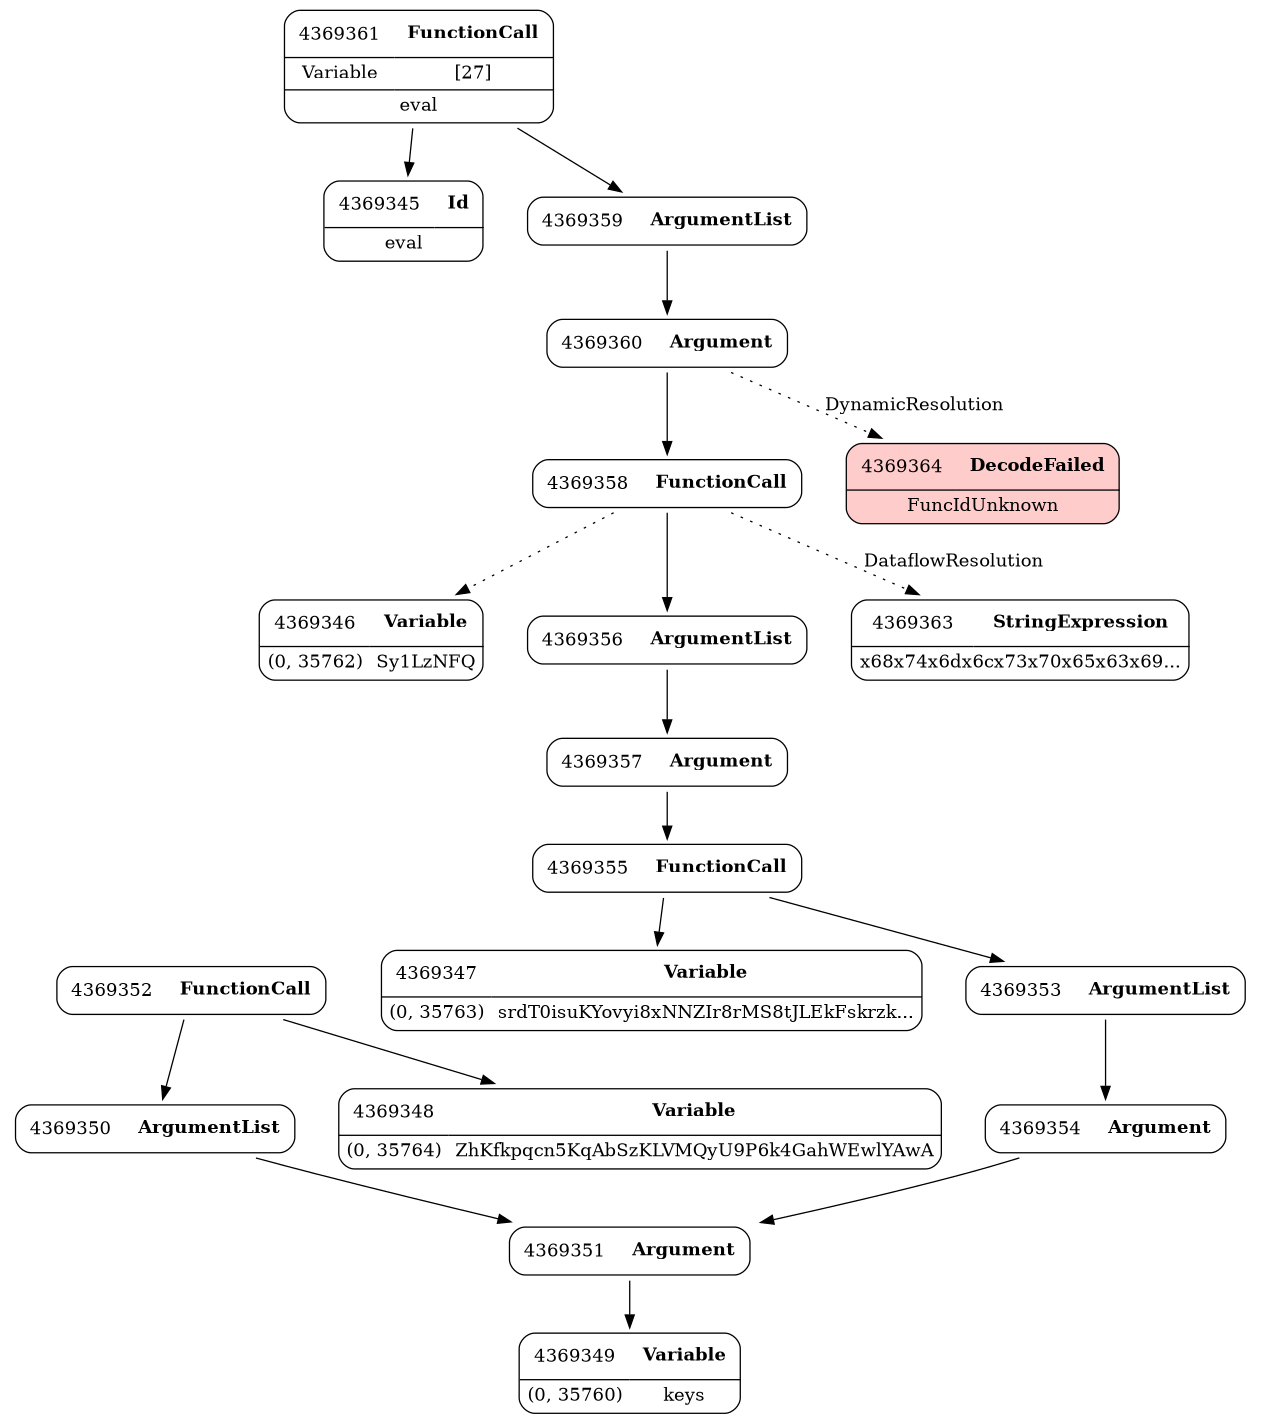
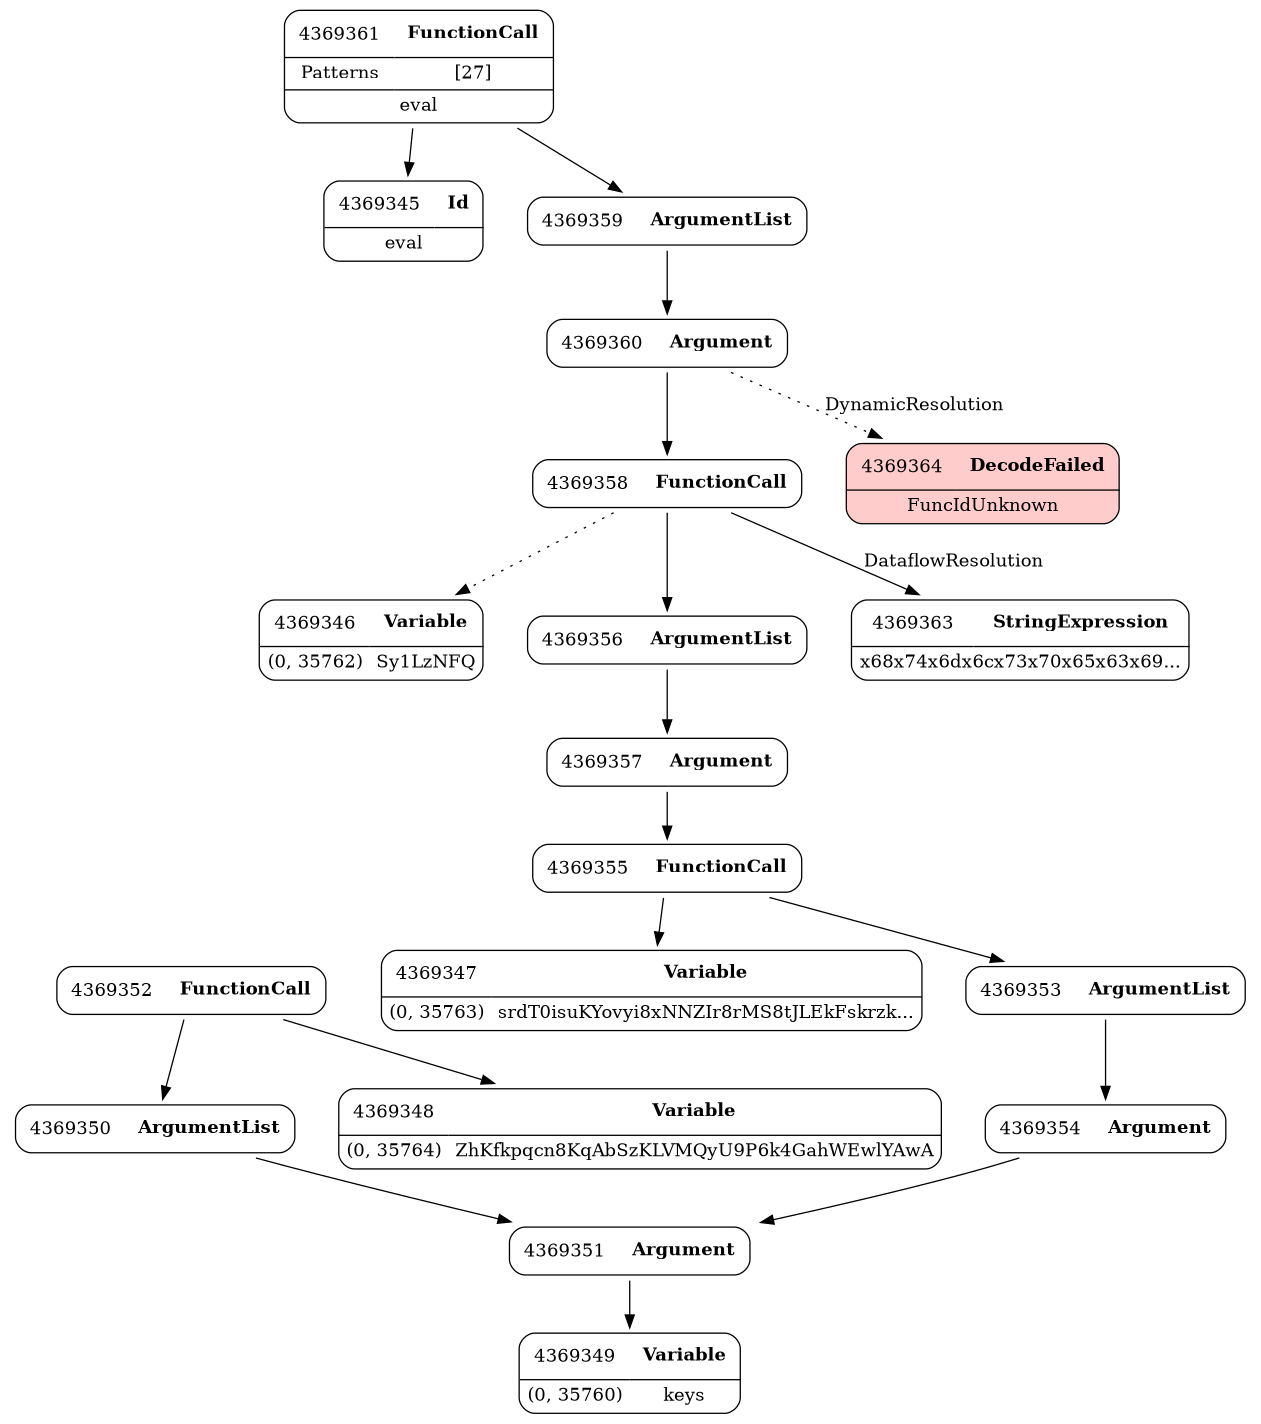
node "4369361": text "Variable" -> "Patterns"
edge "4369358" -> "4369363": style dotted -> solid
node "4369348": text "ZhKfkpqcn5KqAbSzKLVMQyU9P6k4GahWEwlYAwA" -> "ZhKfkpqcn8KqAbSzKLVMQyU9P6k4GahWEwlYAwA"
